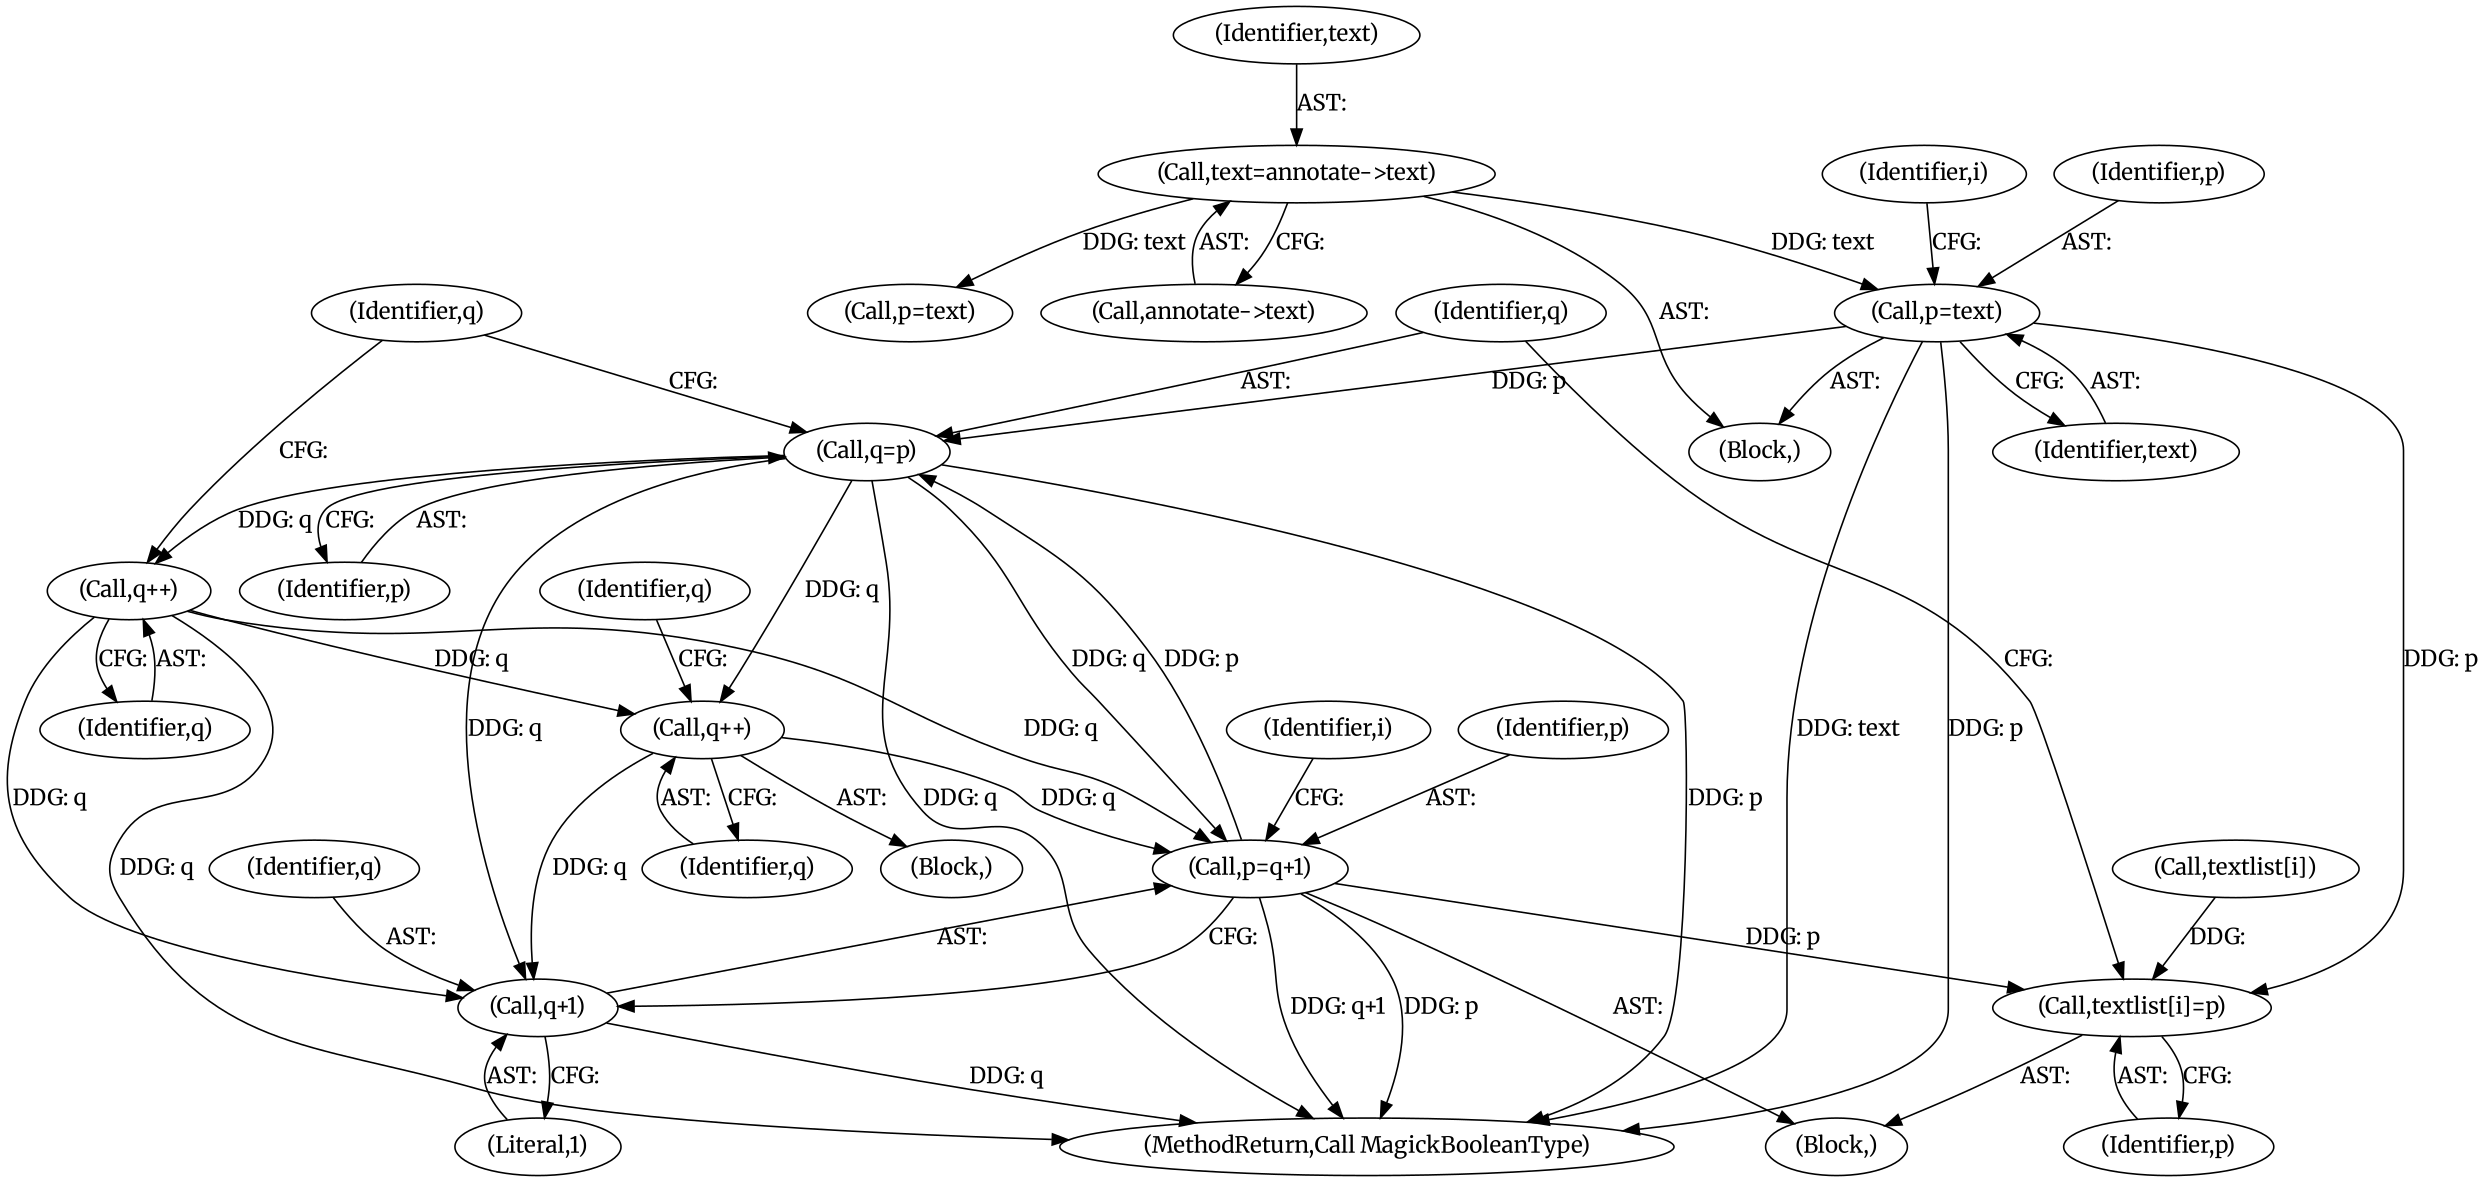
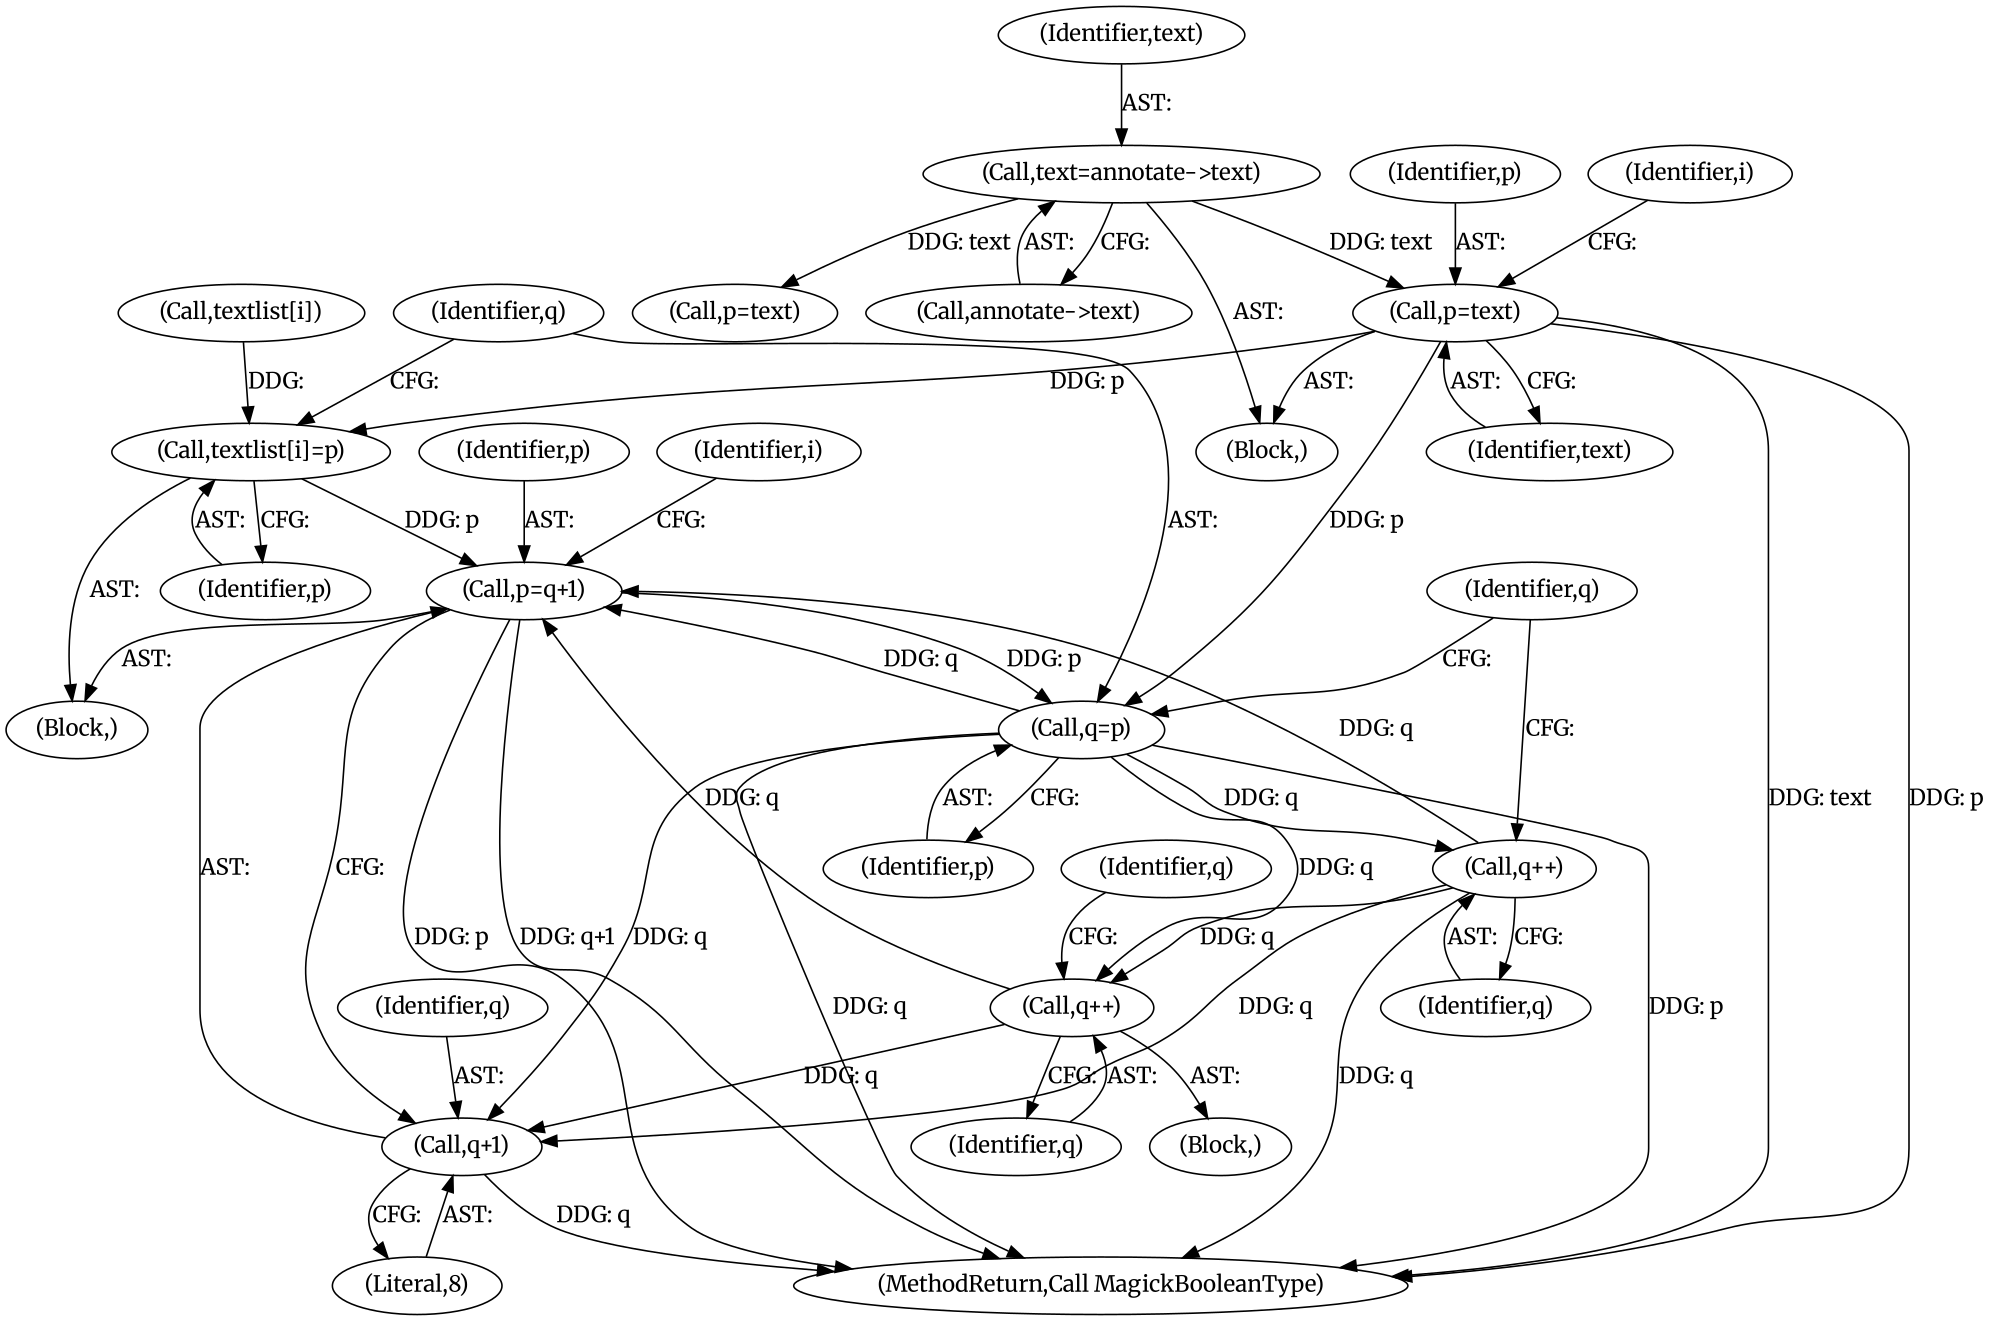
edge "(Call,p=q+1)" -> "(Call,textlist[i]=p)": reversed
node "(Literal,1)": label "(Literal,1)" -> "(Literal,8)"
